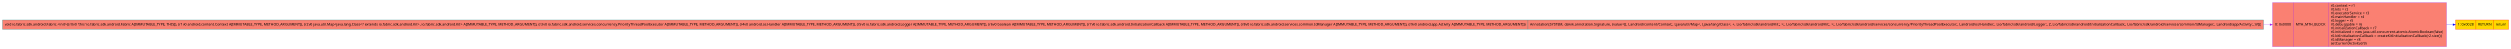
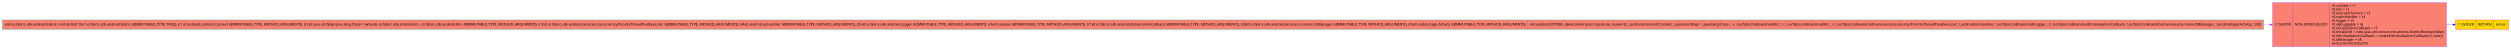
node "0: 0x0000": text "MTH_MTH_BLOCK" -> "MTH_ENTER_BLOCK"
